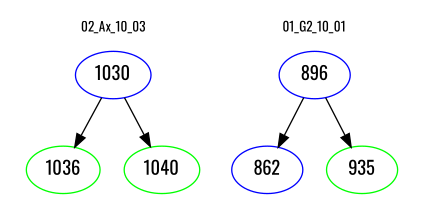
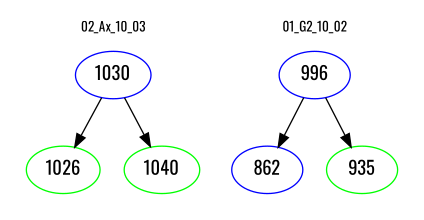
cluster "01_G2_10_01": label "01_G2_10_01" -> "01_G2_10_02"
node "896": label "896" -> "996"
node "1036": label "1036" -> "1026"
